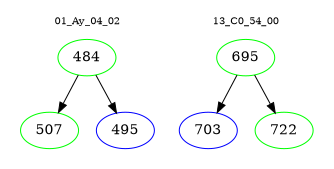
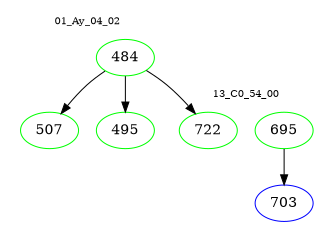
edge "695" -> "722": now "484" -> "722"
node "495": color blue -> green
